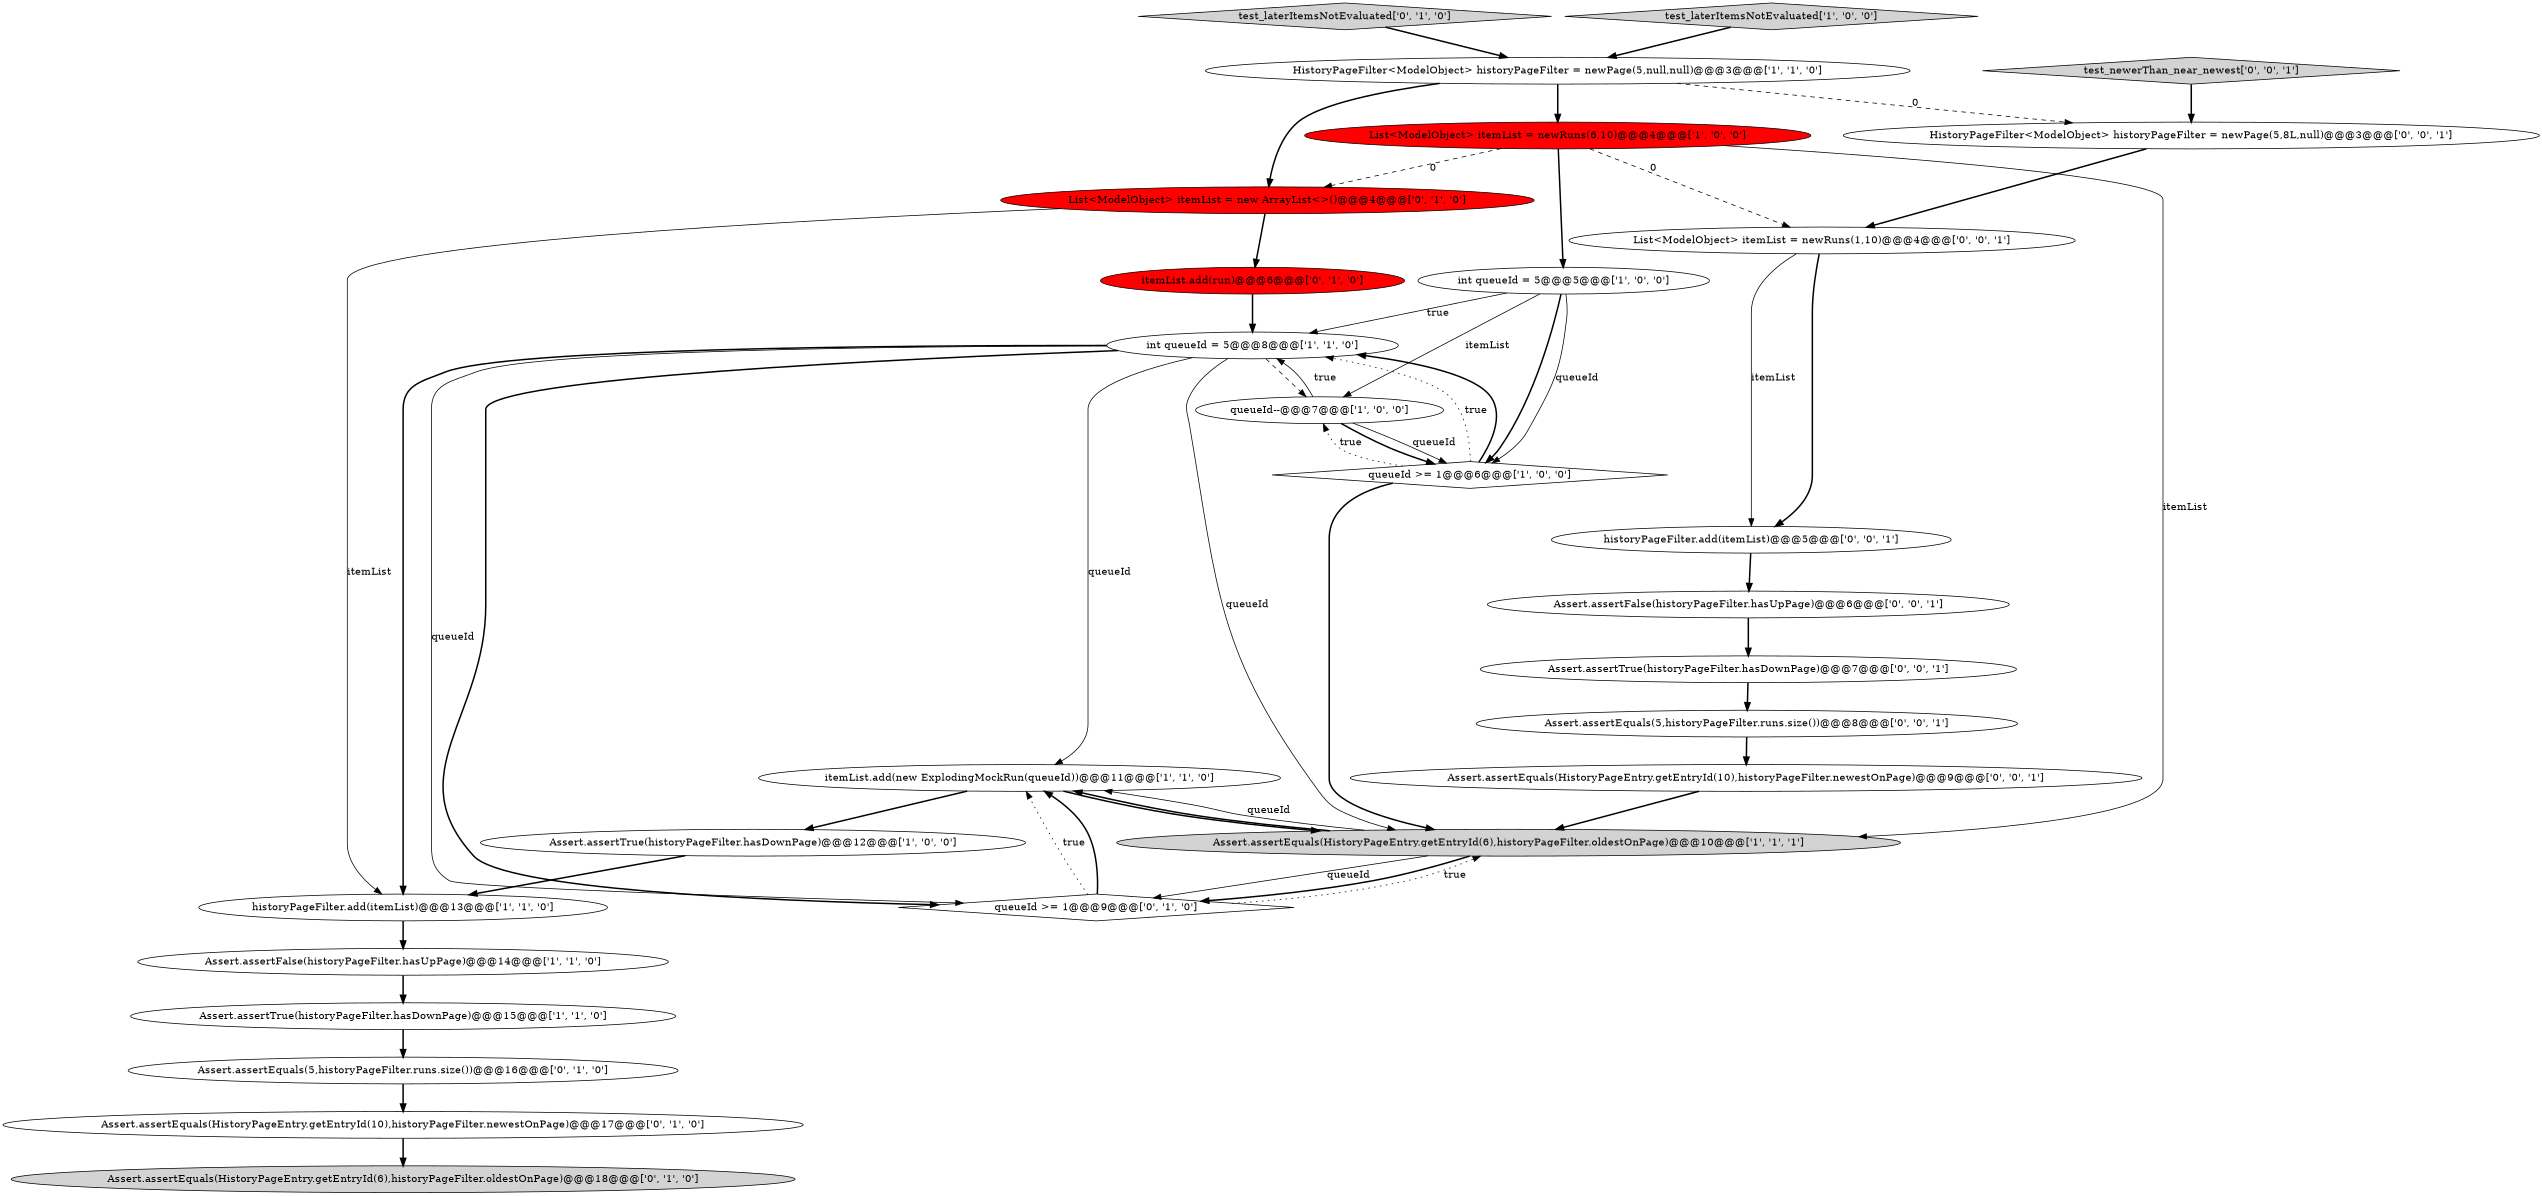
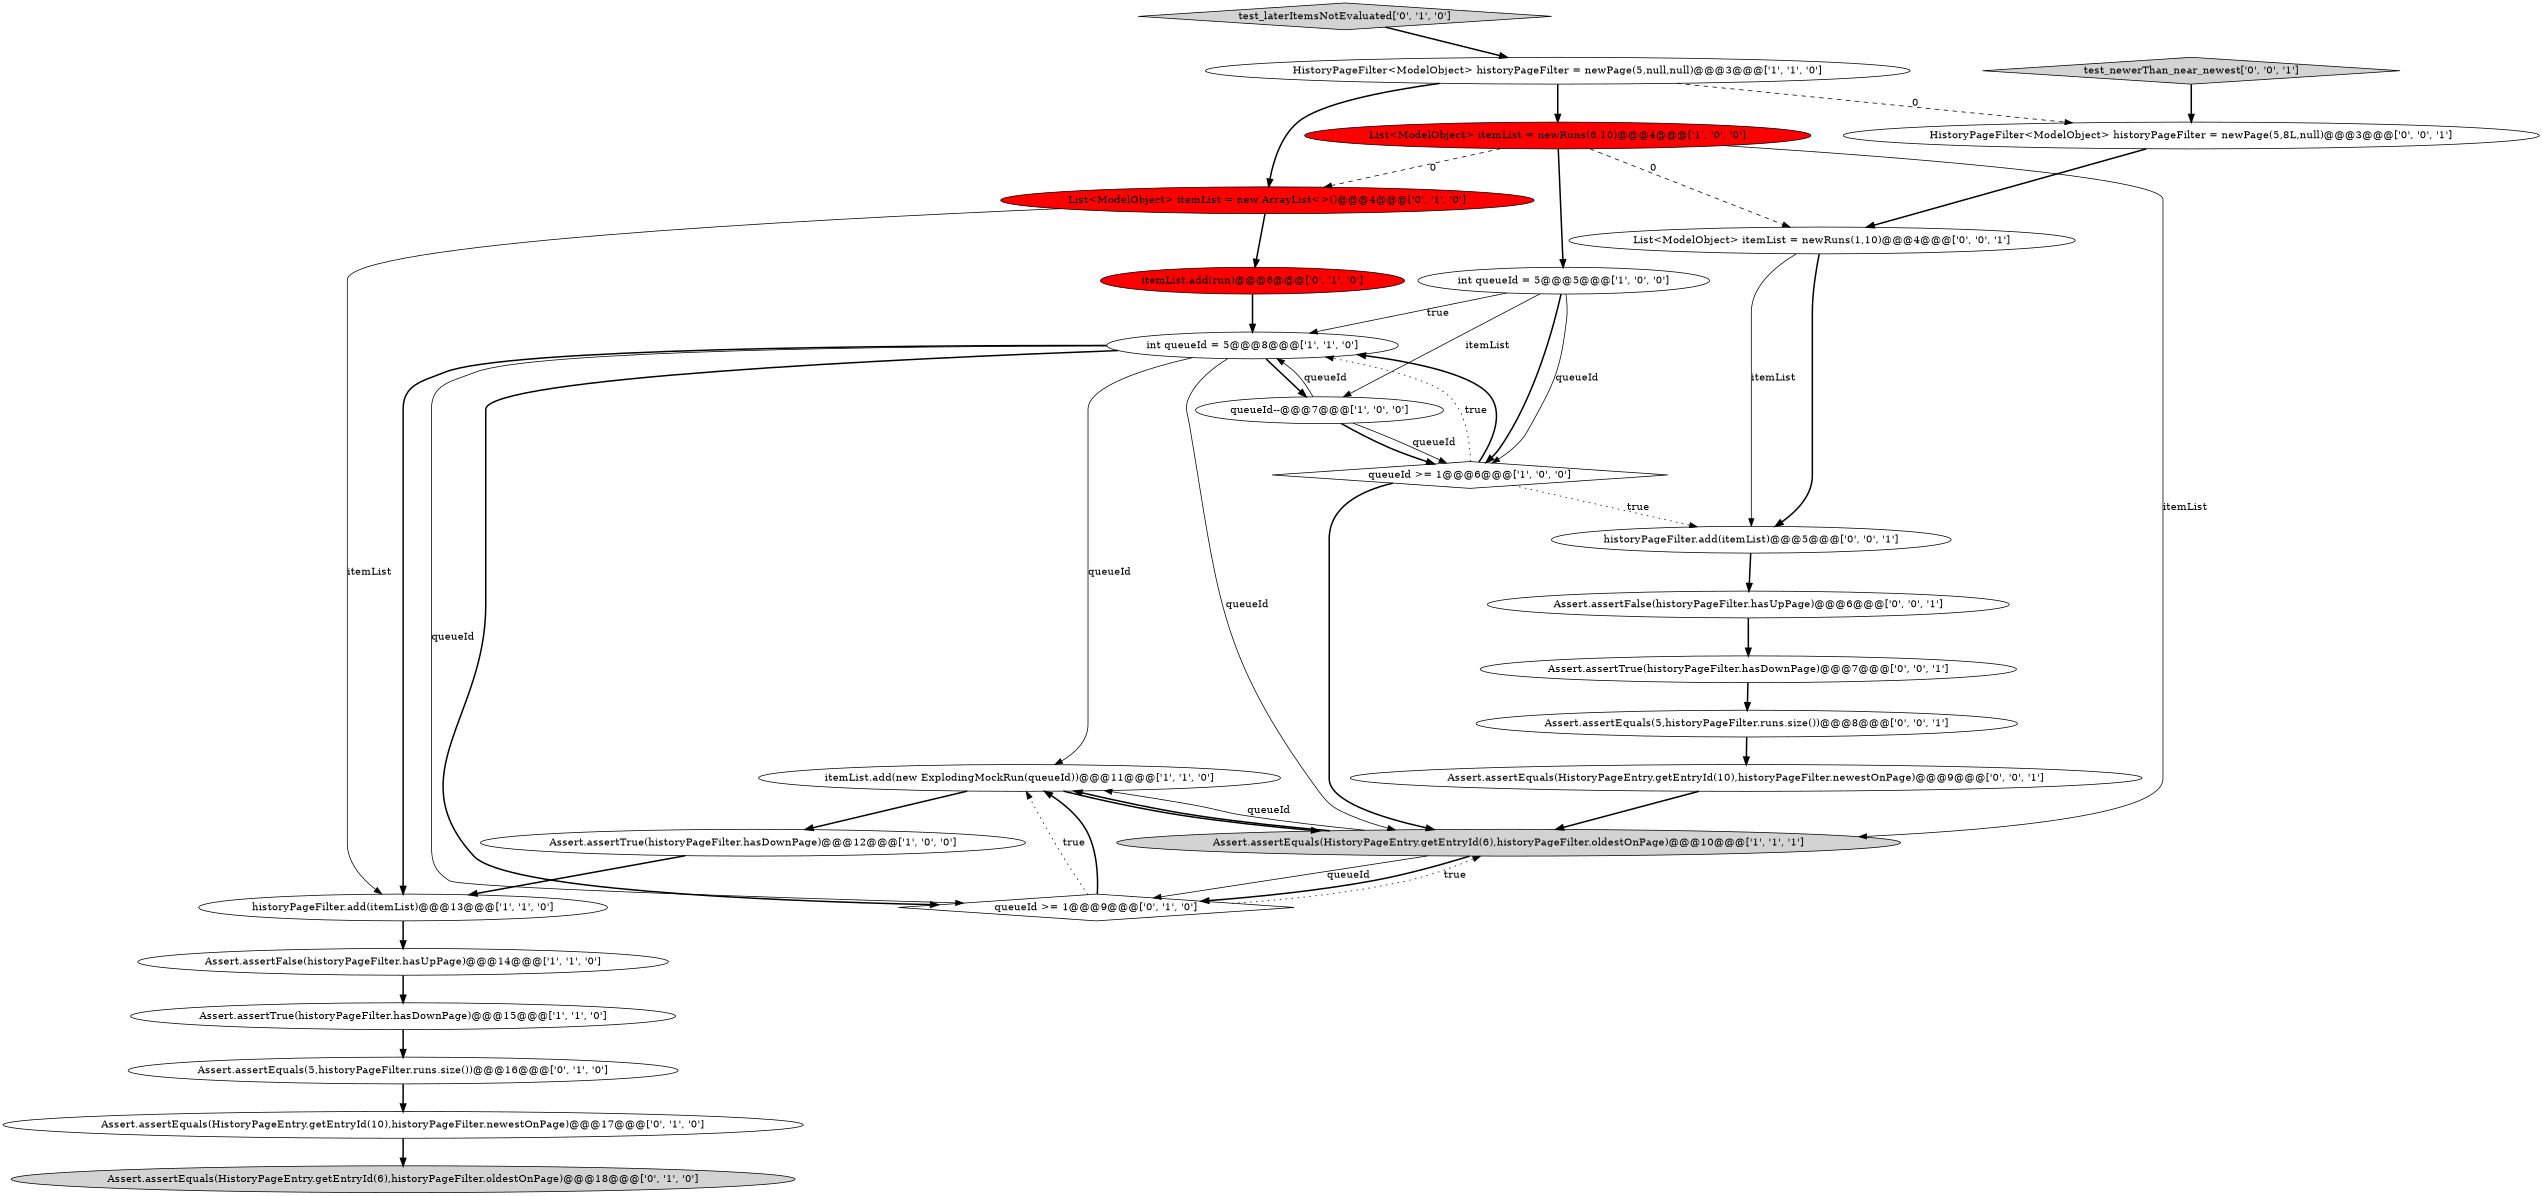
node "test_laterItemsNotEvaluated['1', '0', '0']": removed
edge "int queueId = 5@@@8@@@['1', '1', '0']" -> "queueId--@@@7@@@['1', '0', '0']": style dashed -> bold
edge "queueId--@@@7@@@['1', '0', '0']" -> "int queueId = 5@@@8@@@['1', '1', '0']": label "true" -> "queueId"
edge "queueId >= 1@@@6@@@['1', '0', '0']" -> "queueId--@@@7@@@['1', '0', '0']": now "queueId >= 1@@@6@@@['1', '0', '0']" -> "historyPageFilter.add(itemList)@@@5@@@['0', '0', '1']"
